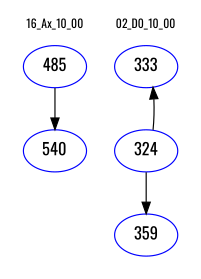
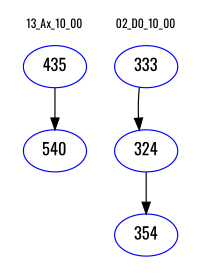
cluster "16_Ax_10_00": label "16_Ax_10_00" -> "13_Ax_10_00"
node "485": label "485" -> "435"
edge "324" -> "333": reversed
node "359": label "359" -> "354"
